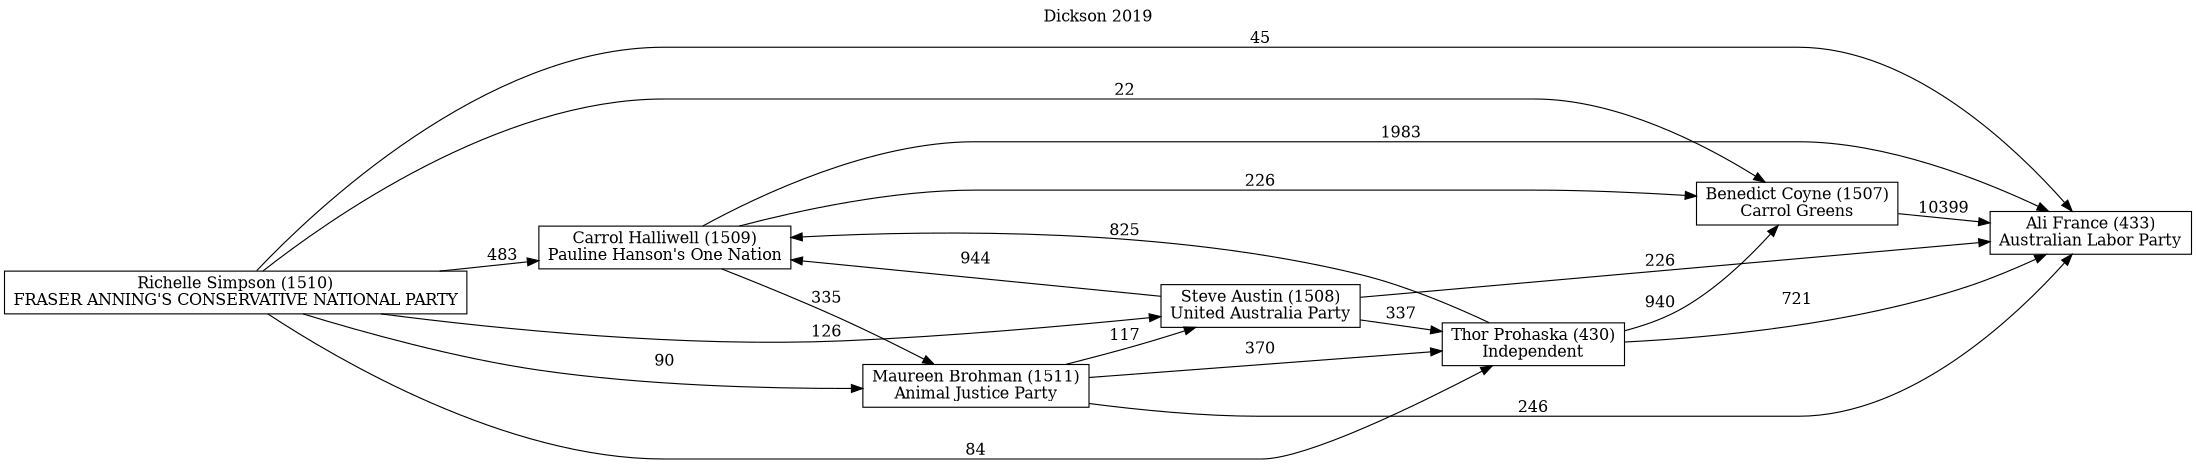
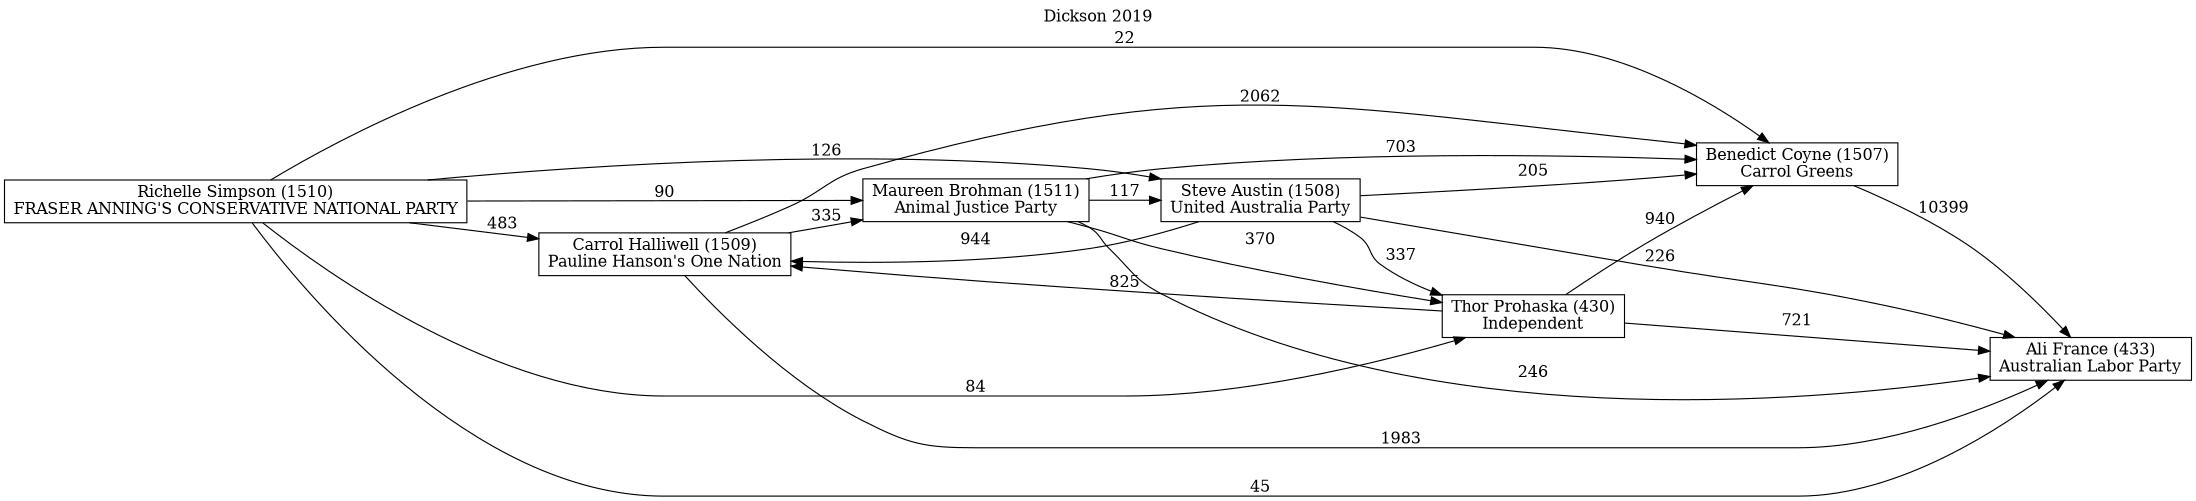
edge "Maureen Brohman (1511) Animal Justice Party" -> "Benedict Coyne (1507) Carrol Greens": added, label "703"
edge "Carrol Halliwell (1509) Pauline Hanson's One Nation" -> "Benedict Coyne (1507) Carrol Greens": label "226" -> "2062"
edge "Steve Austin (1508) United Australia Party" -> "Benedict Coyne (1507) Carrol Greens": added, label "205"
